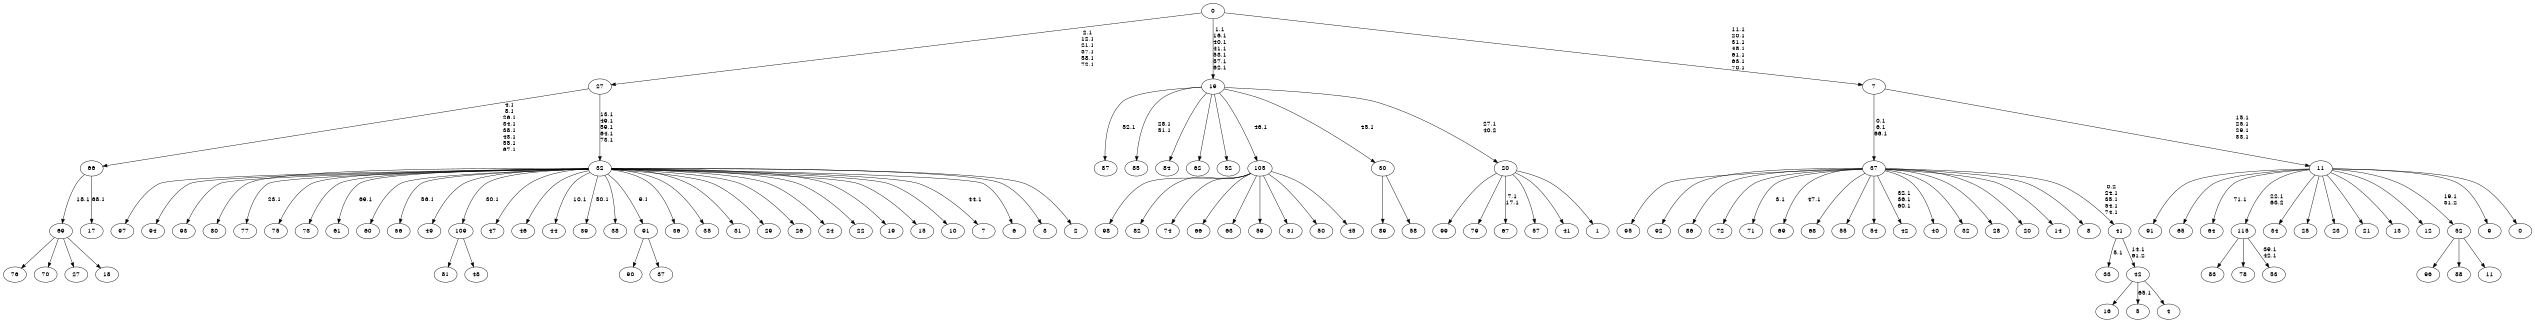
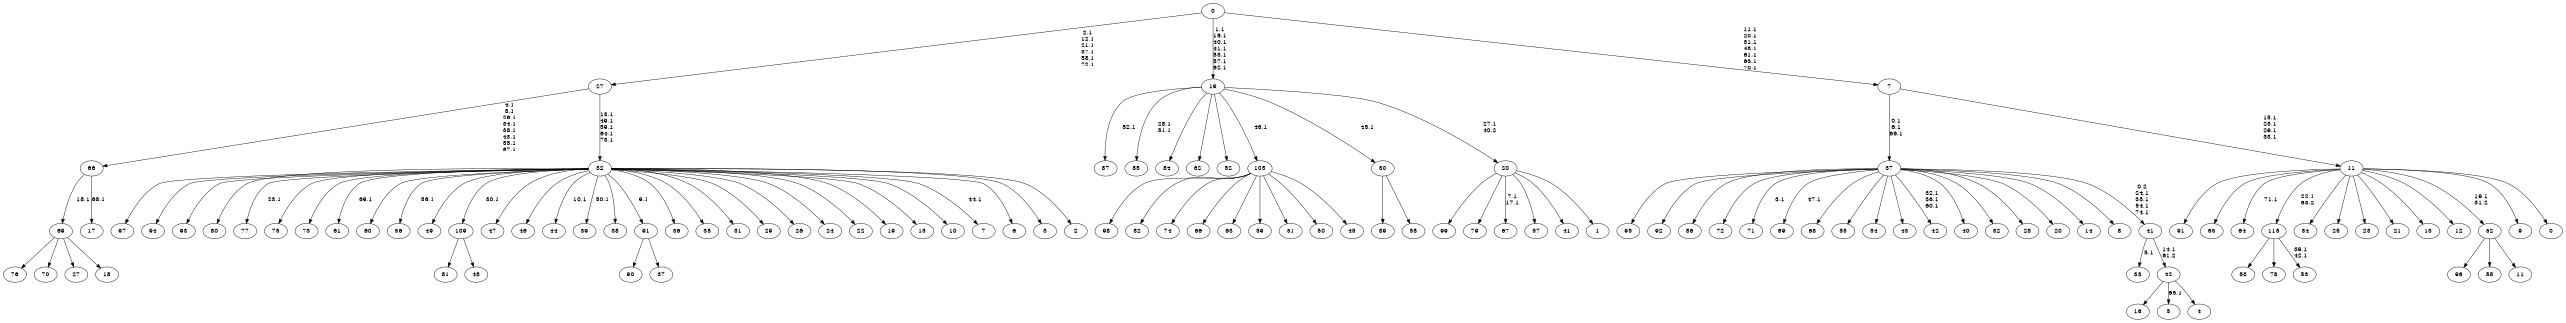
node "43": added
